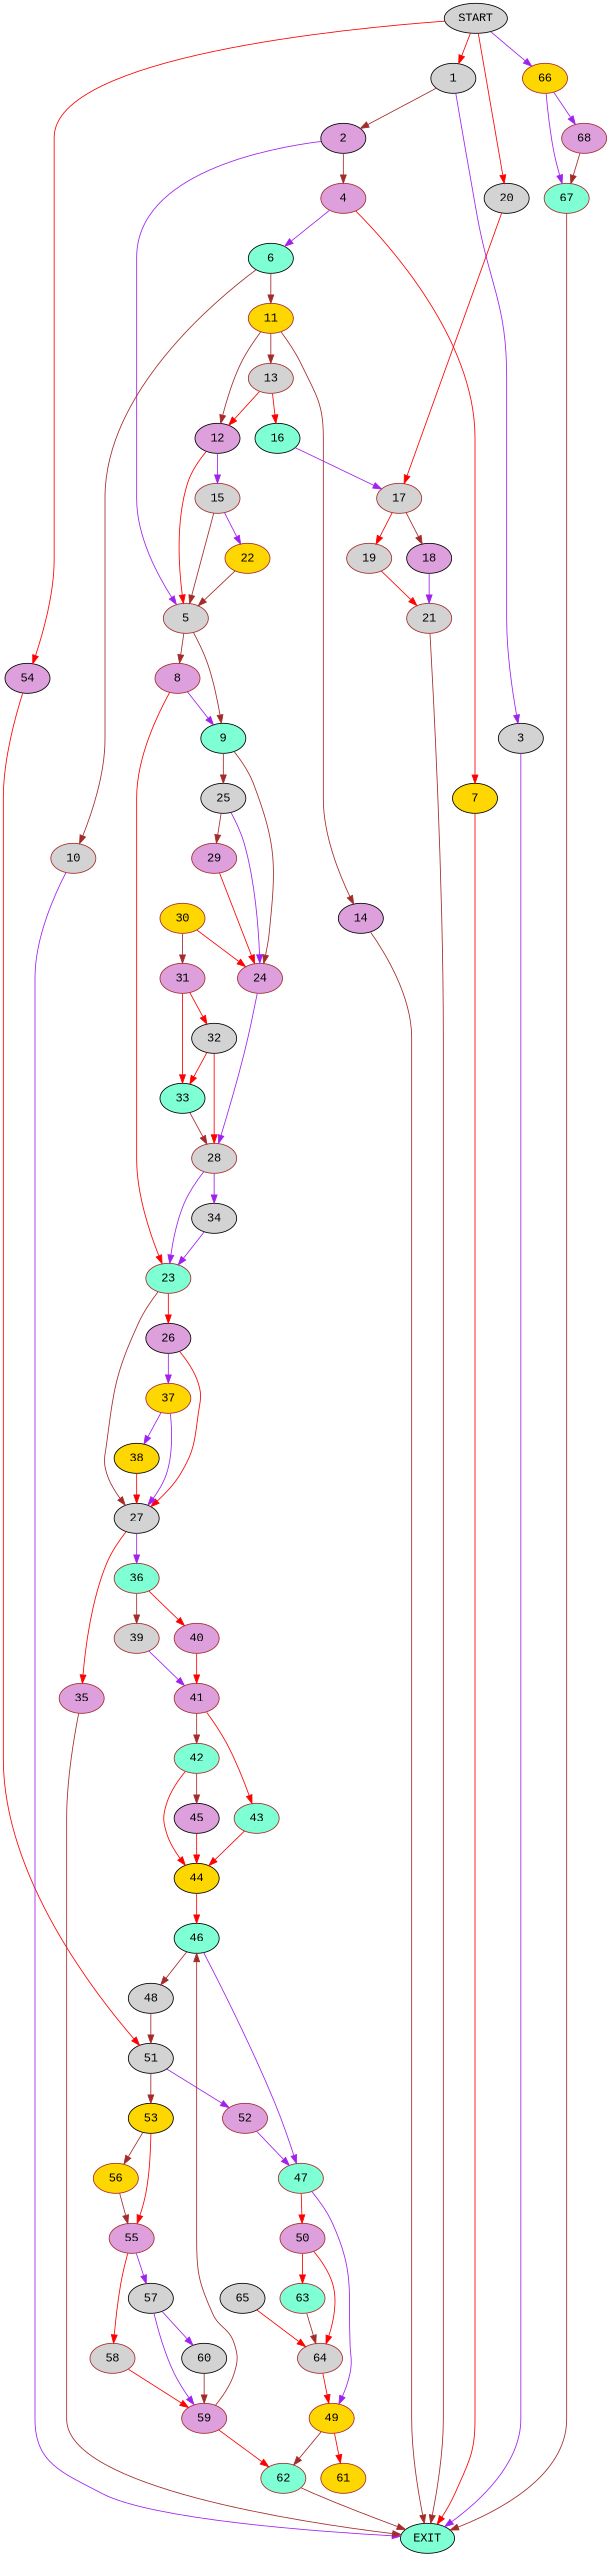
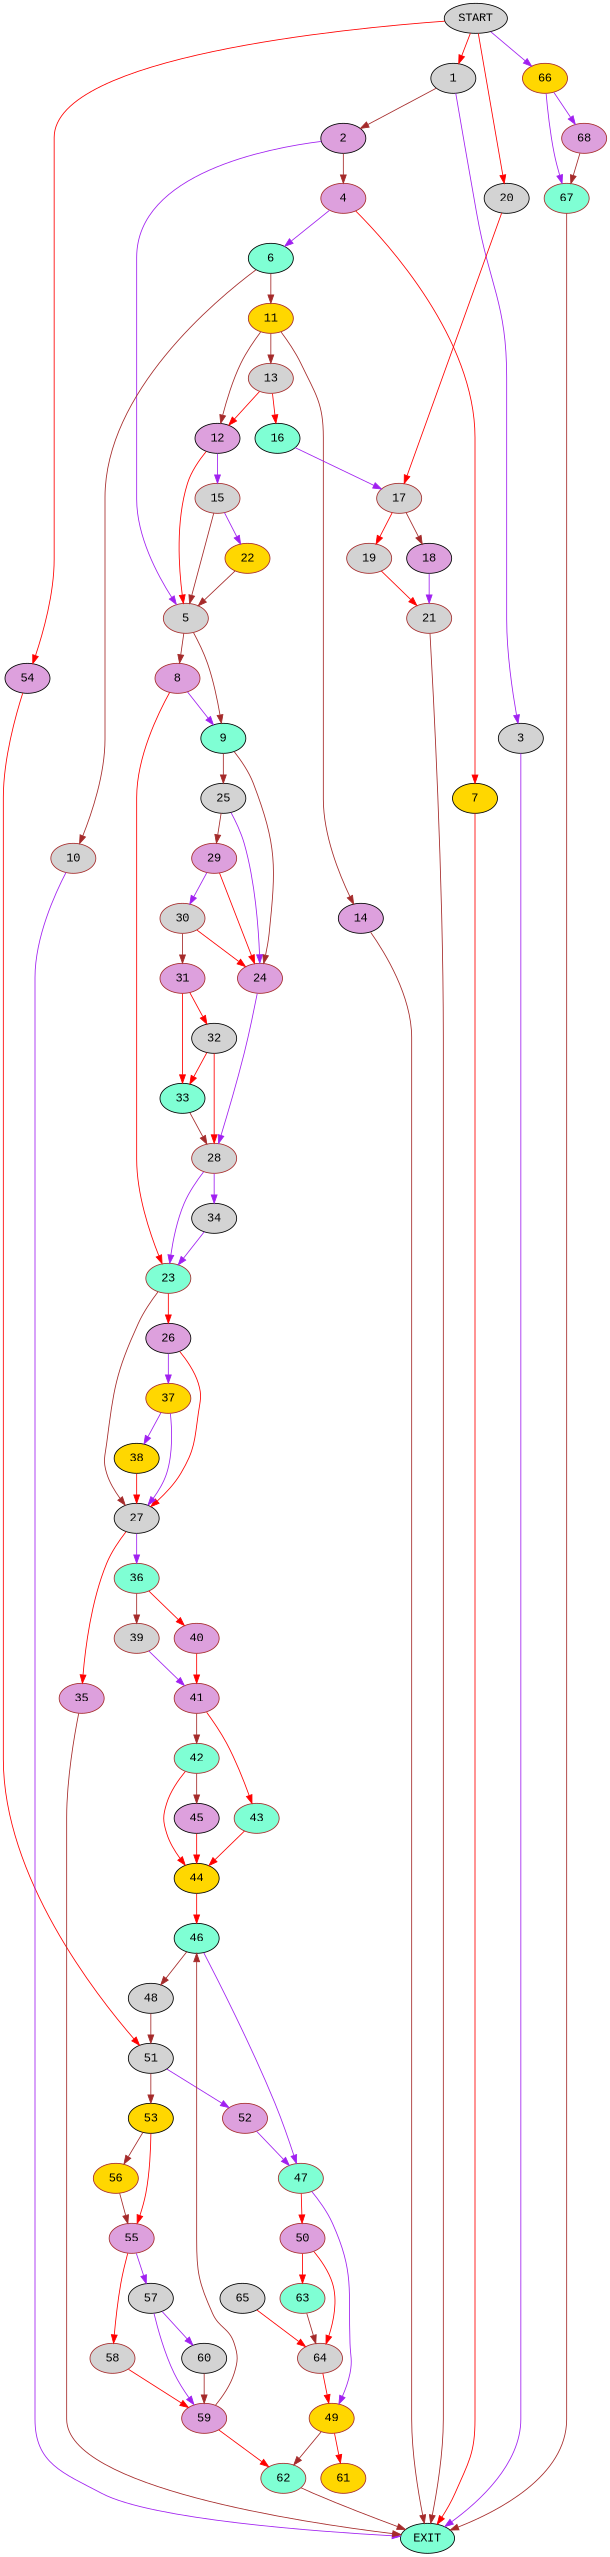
edge "29" -> "30": added
node "30": fillcolor gold -> lightgrey
